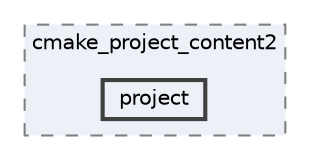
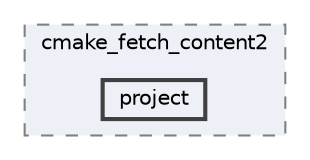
cluster "cmake_project_content2": label "cmake_project_content2" -> "cmake_fetch_content2"
